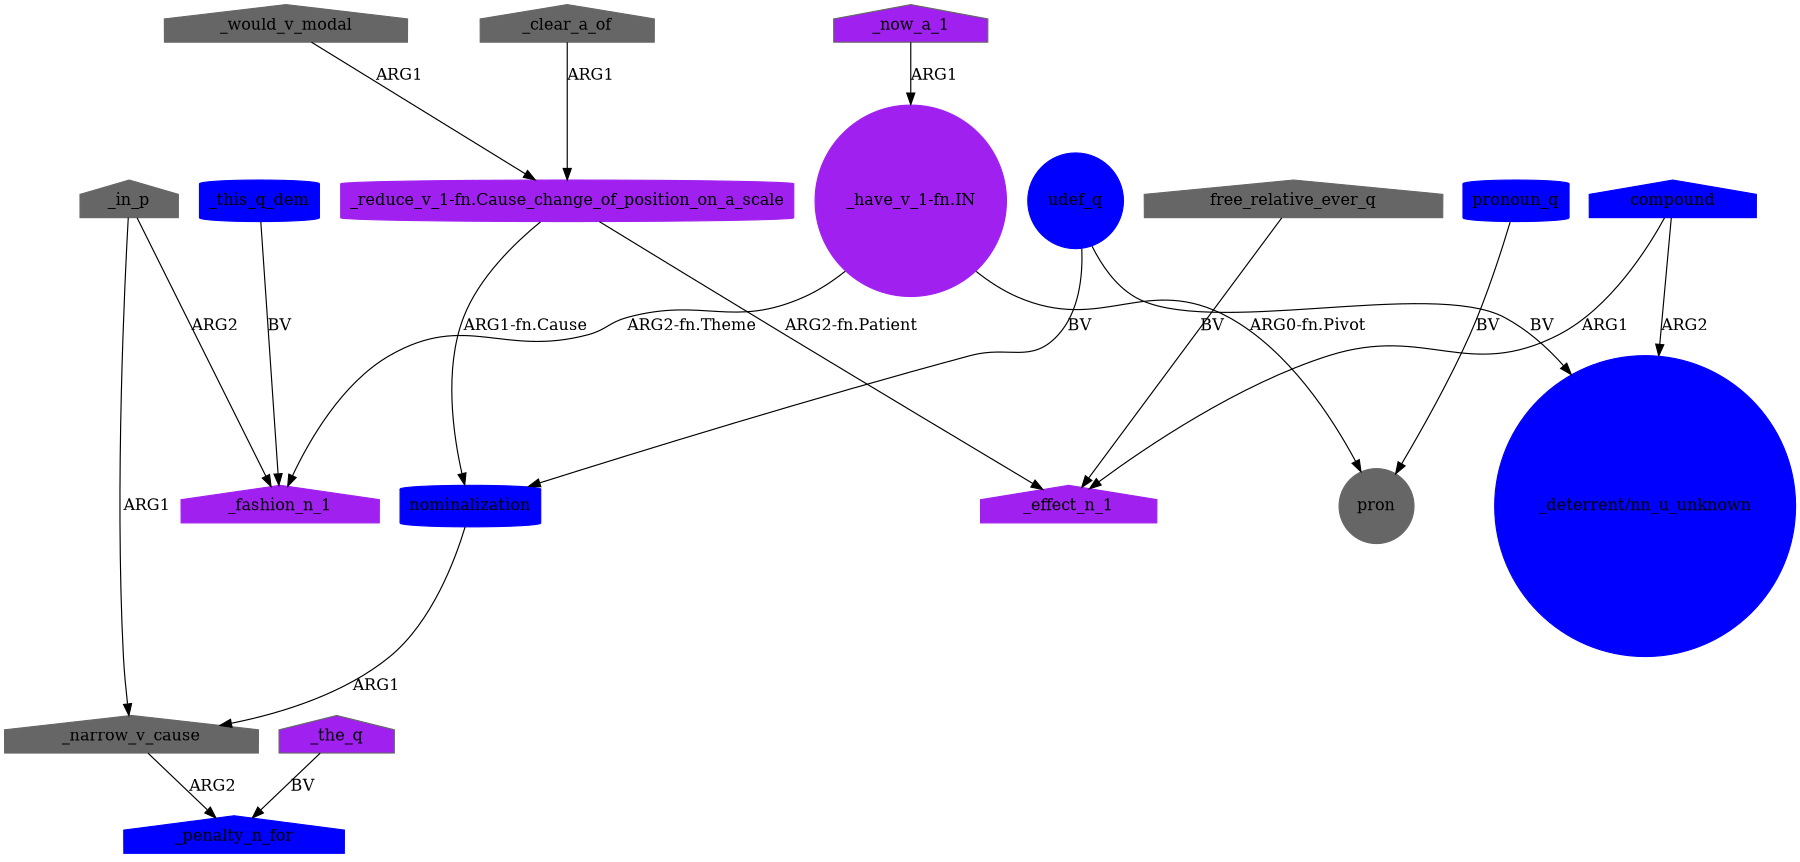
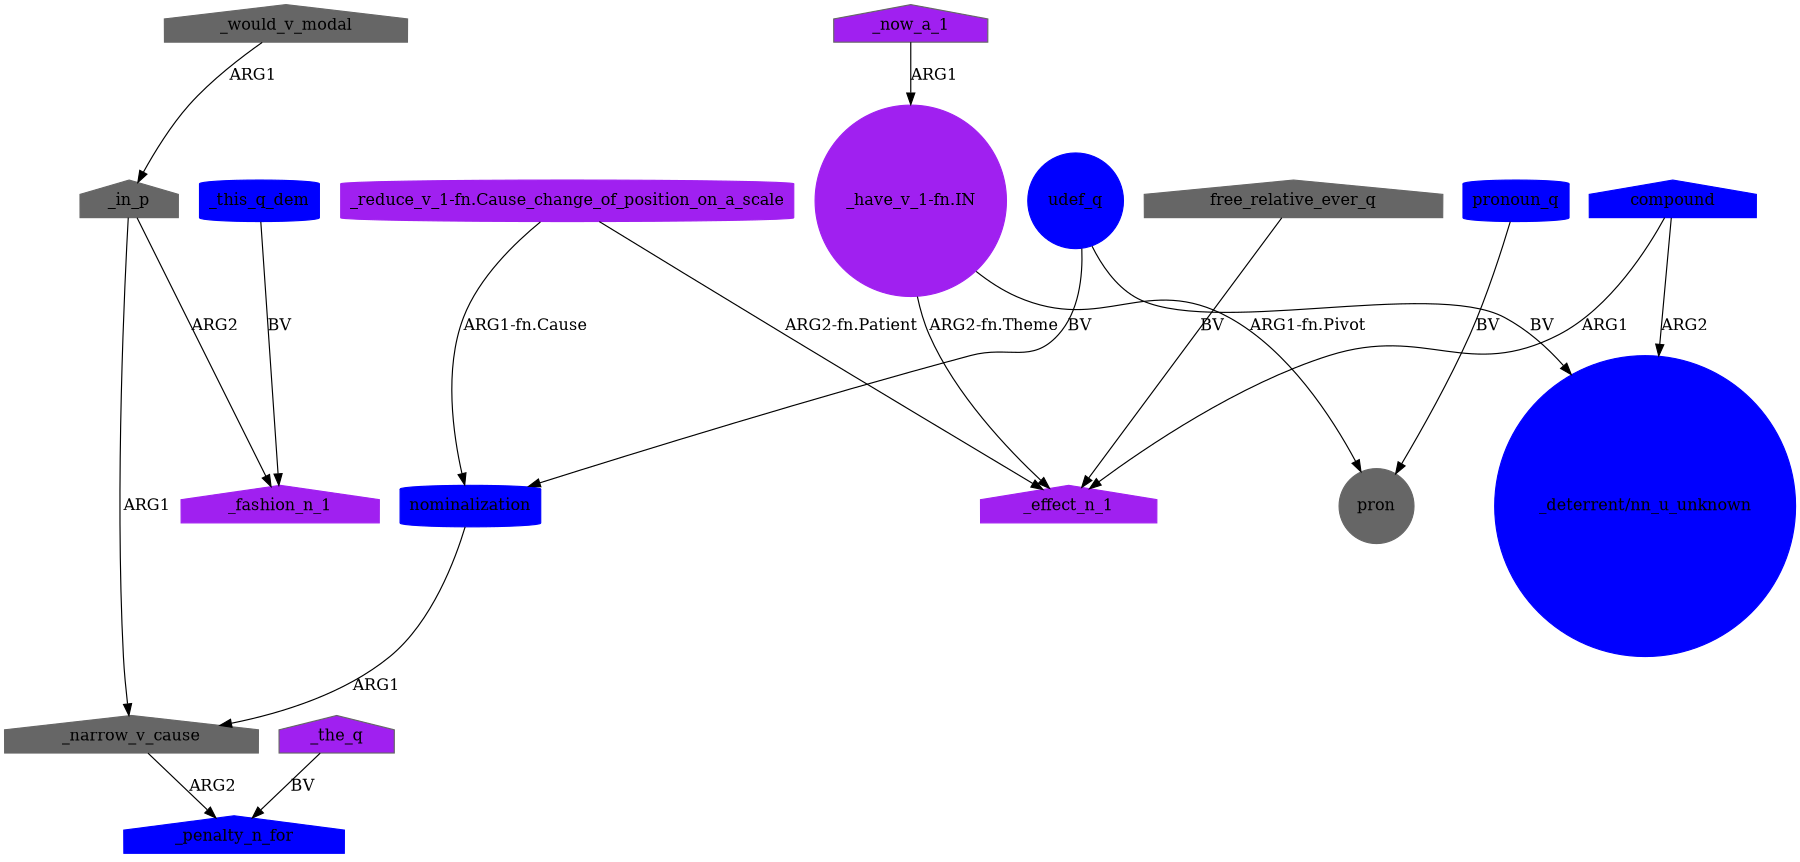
node "_clear_a_of": removed
edge "_would_v_modal" -> "_reduce_v_1-fn.Cause_change_of_position_on_a_scale": now "_would_v_modal" -> "_in_p"
edge "_have_v_1-fn.IN" -> "pron": label "ARG0-fn.Pivot" -> "ARG1-fn.Pivot"
edge "_have_v_1-fn.IN" -> "_fashion_n_1": now "_have_v_1-fn.IN" -> "_effect_n_1"
